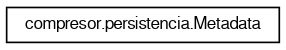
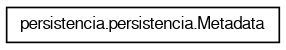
node "compresor.persistencia.Metadata": label "compresor.persistencia.Metadata" -> "persistencia.persistencia.Metadata"
